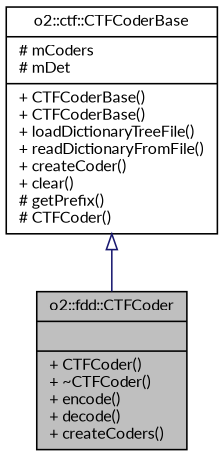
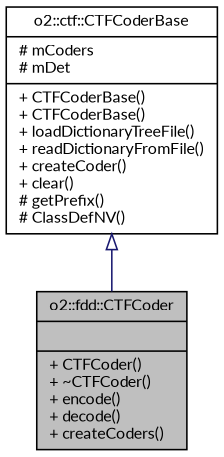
node "o2::ctf::CTFCoderBase": text "# CTFCoder()" -> "# ClassDefNV()"
